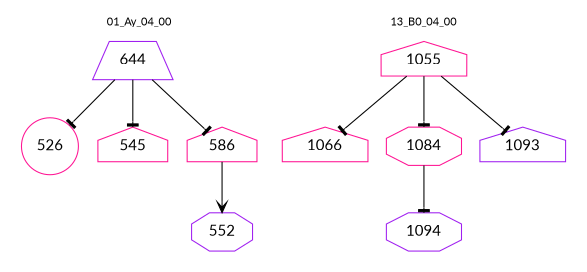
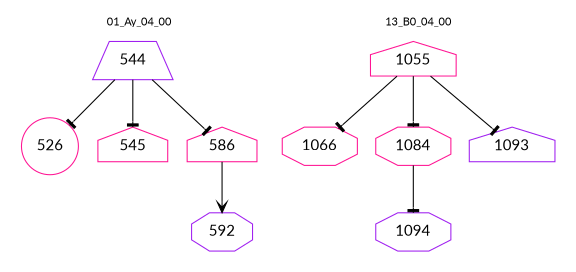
node "644": label "644" -> "544"
node "1066": shape house -> octagon
node "552": label "552" -> "592"
